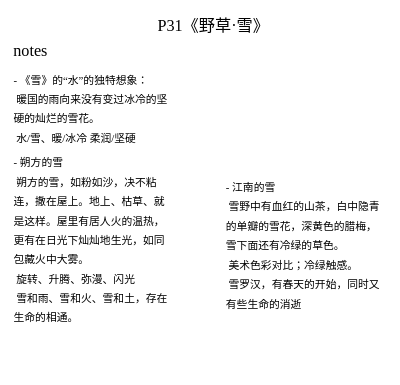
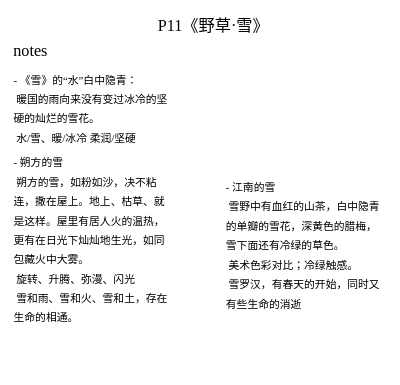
node "P31《野草·雪》": label "P31《野草·雪》" -> "P11《野草·雪》"
node "- 《雪》的“水”的独特想象： 暖国的雨向来没有变过冰冷的坚硬的灿烂的雪花。 水/雪、暖/冰冷 柔润/坚硬": label "- 《雪》的“水”的独特想象： 暖国的雨向来没有变过冰冷的坚硬的灿烂的雪花。 水/雪、暖/冰冷 柔润/坚硬" -> "- 《雪》的“水”白中隐青： 暖国的雨向来没有变过冰冷的坚硬的灿烂的雪花。 水/雪、暖/冰冷 柔润/坚硬"
